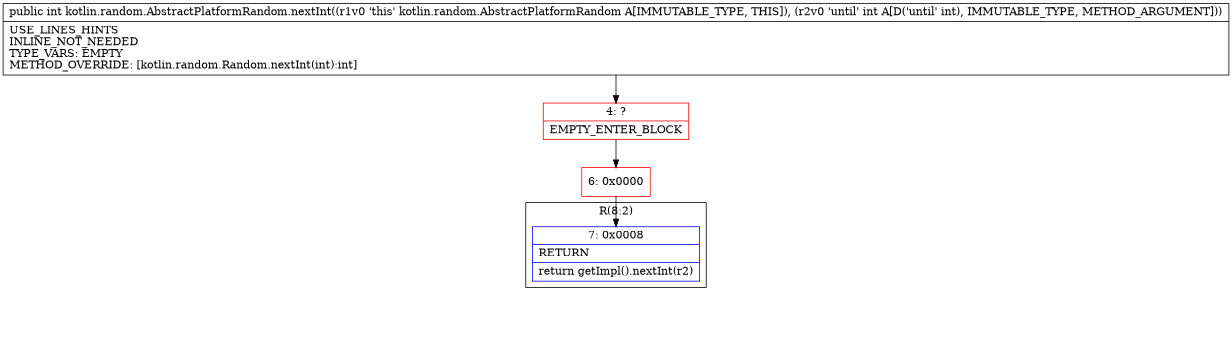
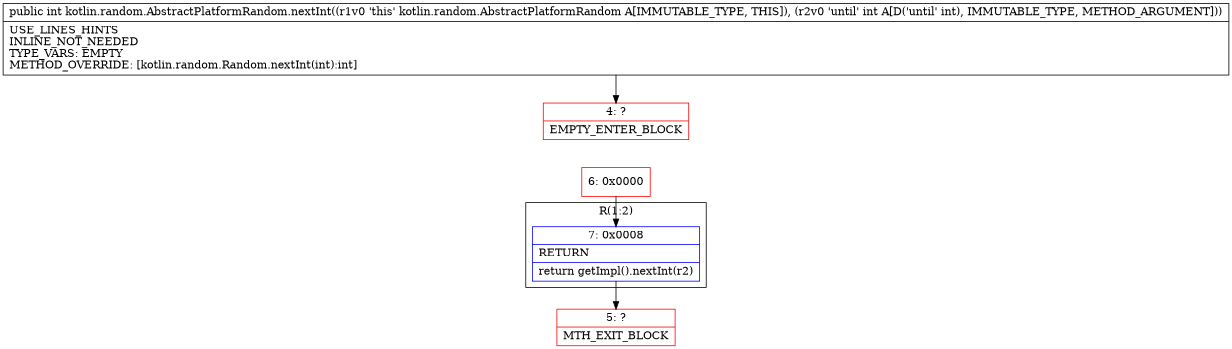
edge "4: ?" -> "6: 0x0000": removed
cluster "R(8:2)": label "R(8:2)" -> "R(1:2)"
node "5: ?": added
